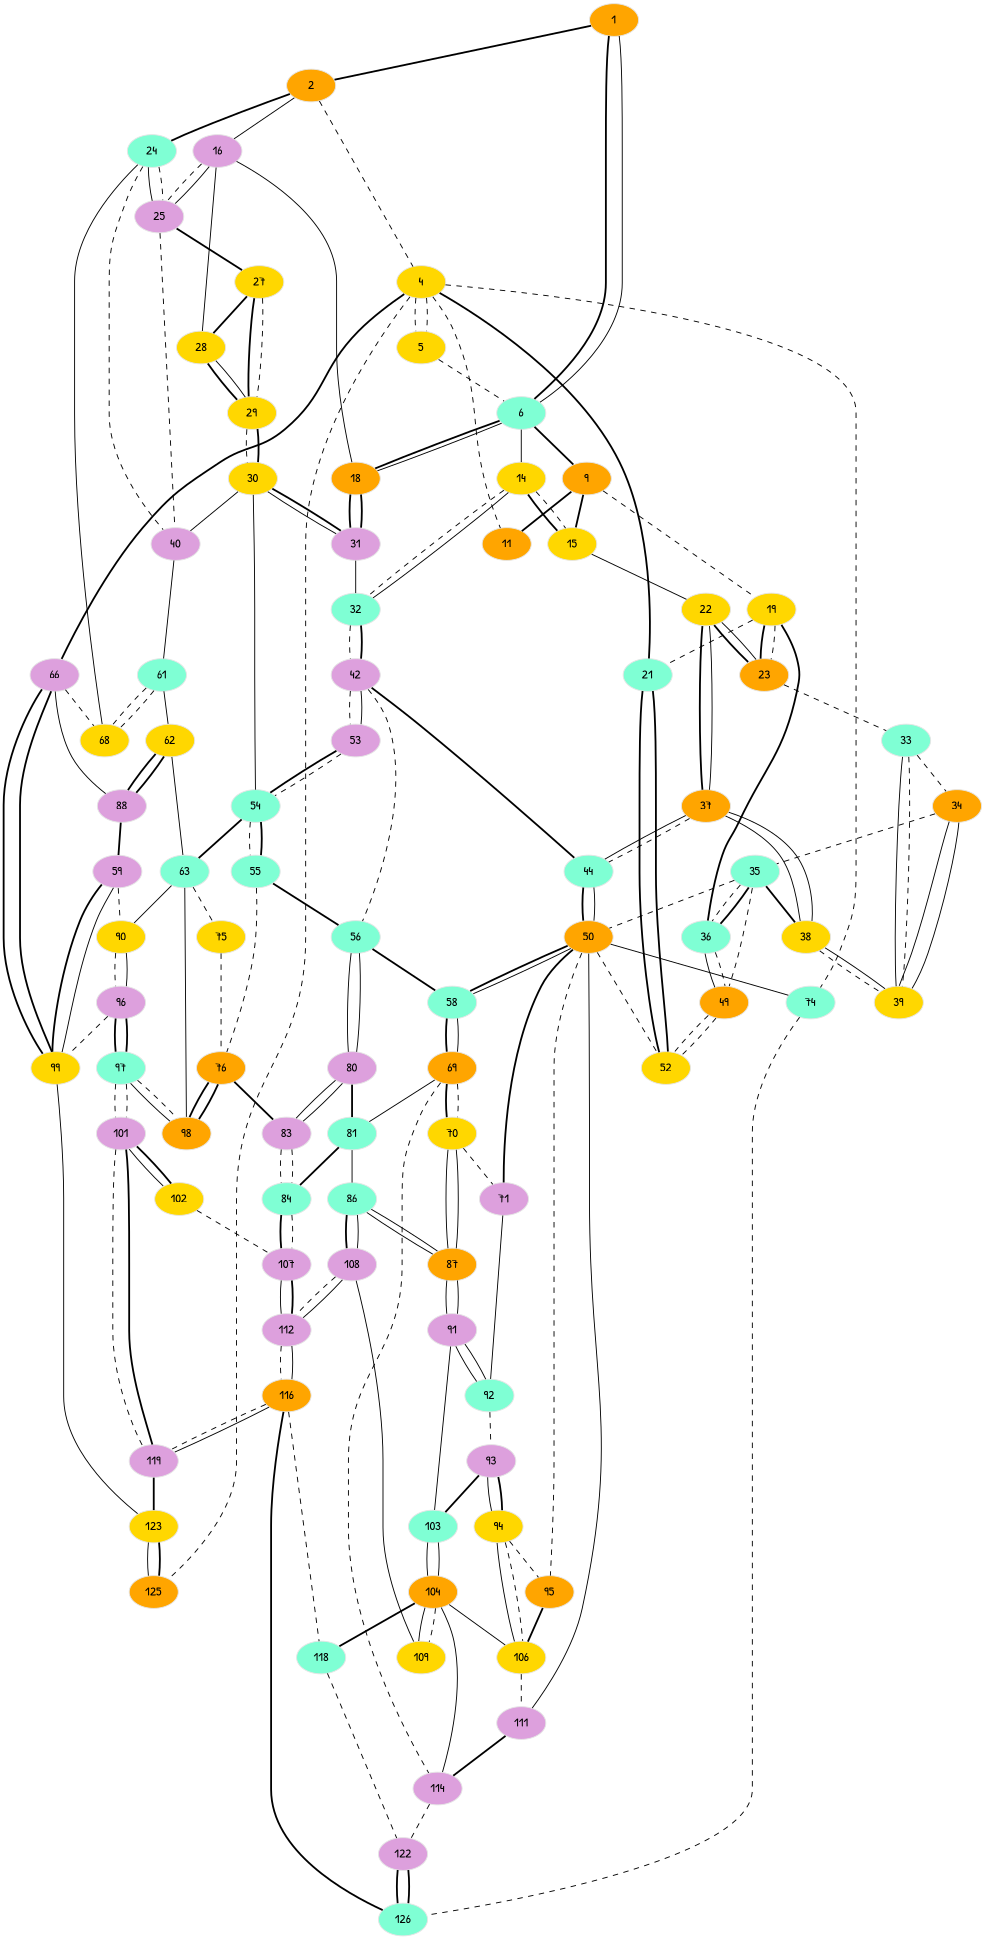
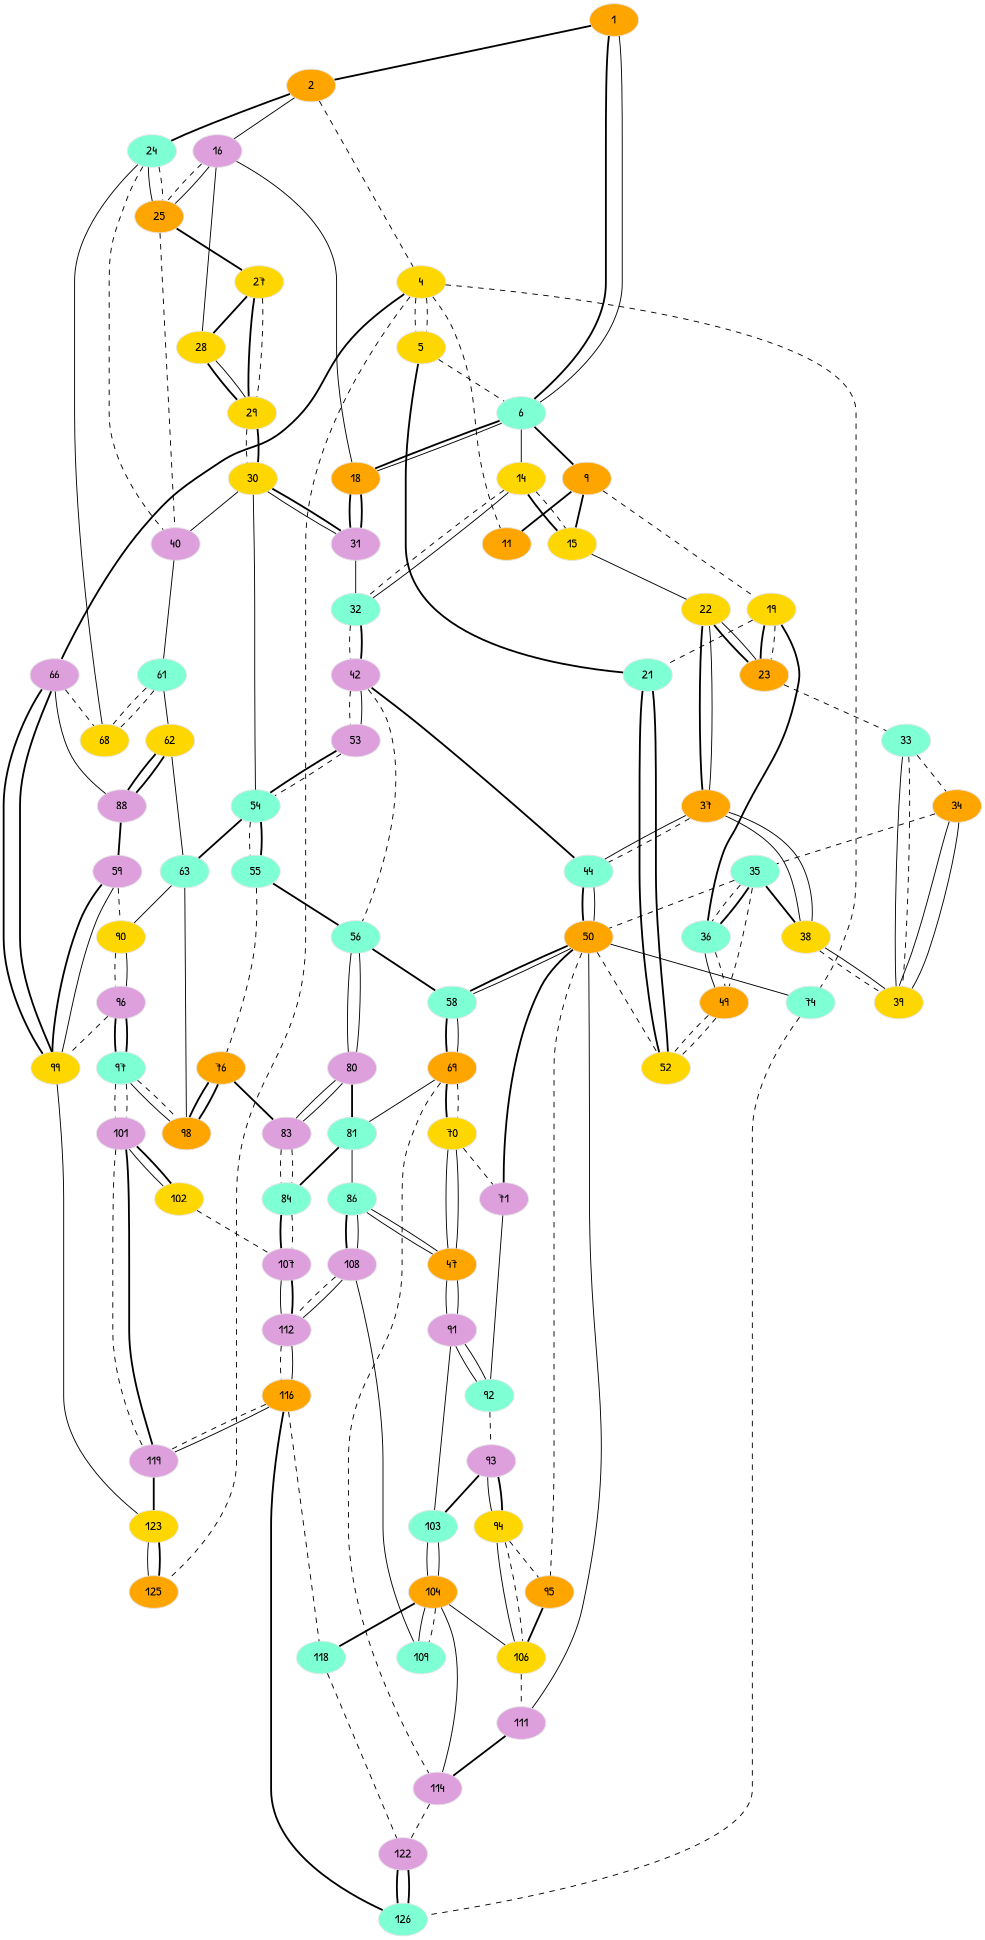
node "25": fillcolor plum -> orange
edge "4" -- "21": now "5" -- "21"
node "75": removed
node "87": label "87" -> "47"
node "109": fillcolor gold -> aquamarine
